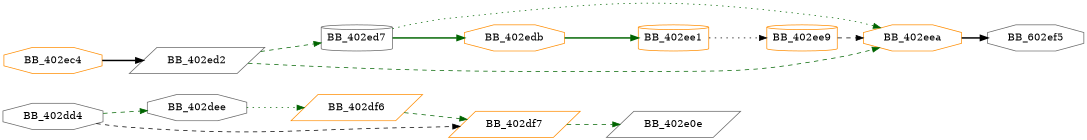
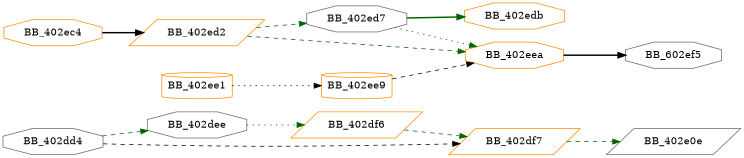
node "BB_402ed7": shape cylinder -> octagon
edge "BB_402edb" -> "BB_402ee1": removed
node "BB_402ed2": color gray40 -> darkorange
